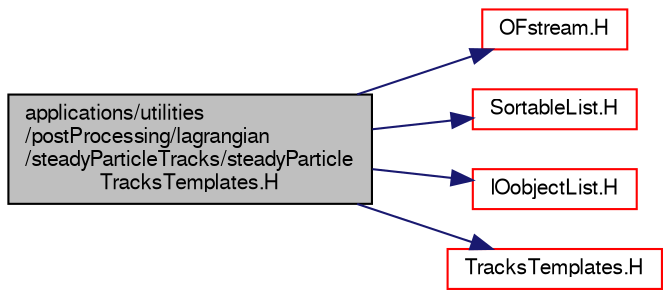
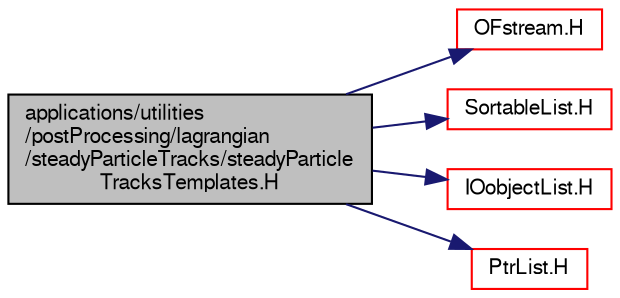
node "TracksTemplates.H": label "TracksTemplates.H" -> "PtrList.H"
